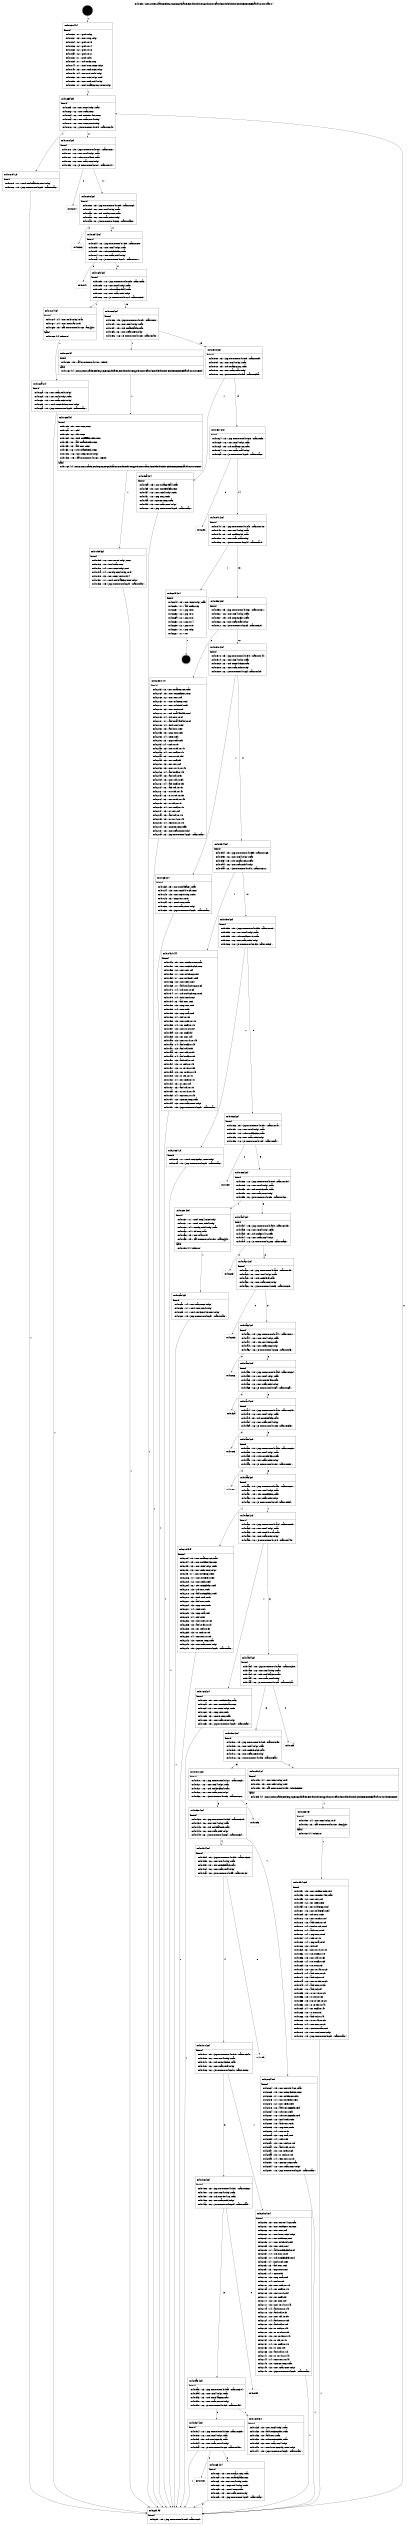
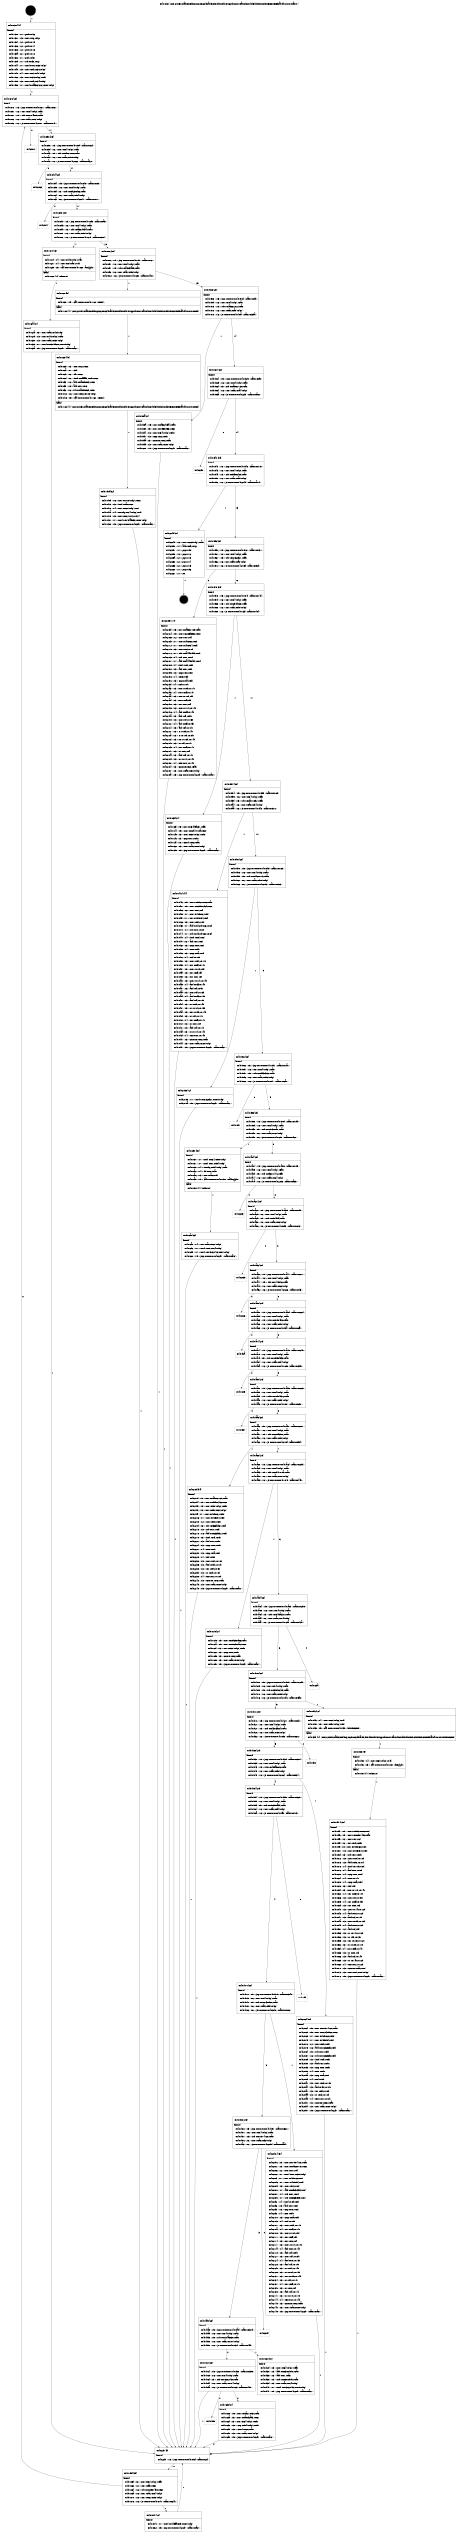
edge "0x401830 [47]" -> "0x40185f [29]": now "0x401830 [47]" -> "0x40187c [28]"
